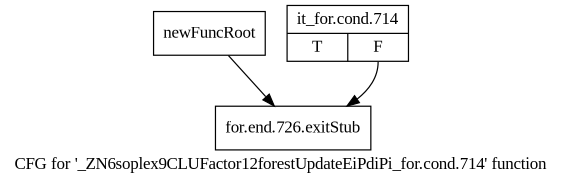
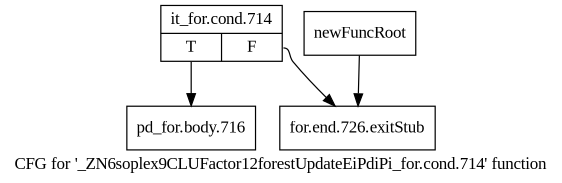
node "pd_for.body.716": added
